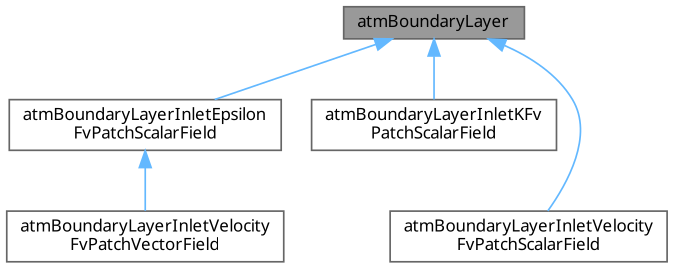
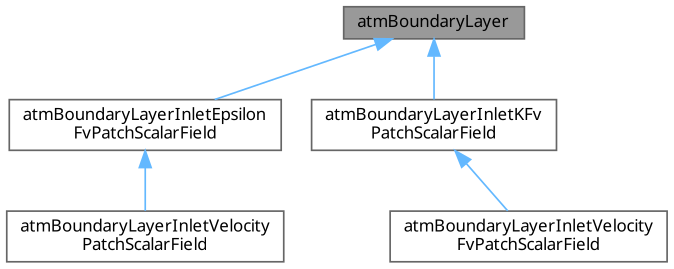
edge "atmBoundaryLayerInletVelocity FvPatchScalarField" -> "atmBoundaryLayer": now "atmBoundaryLayerInletVelocity FvPatchScalarField" -> "atmBoundaryLayerInletKFv PatchScalarField"
node "atmBoundaryLayerInletVelocity FvPatchVectorField": label "atmBoundaryLayerInletVelocity FvPatchVectorField" -> "atmBoundaryLayerInletVelocity PatchScalarField"
